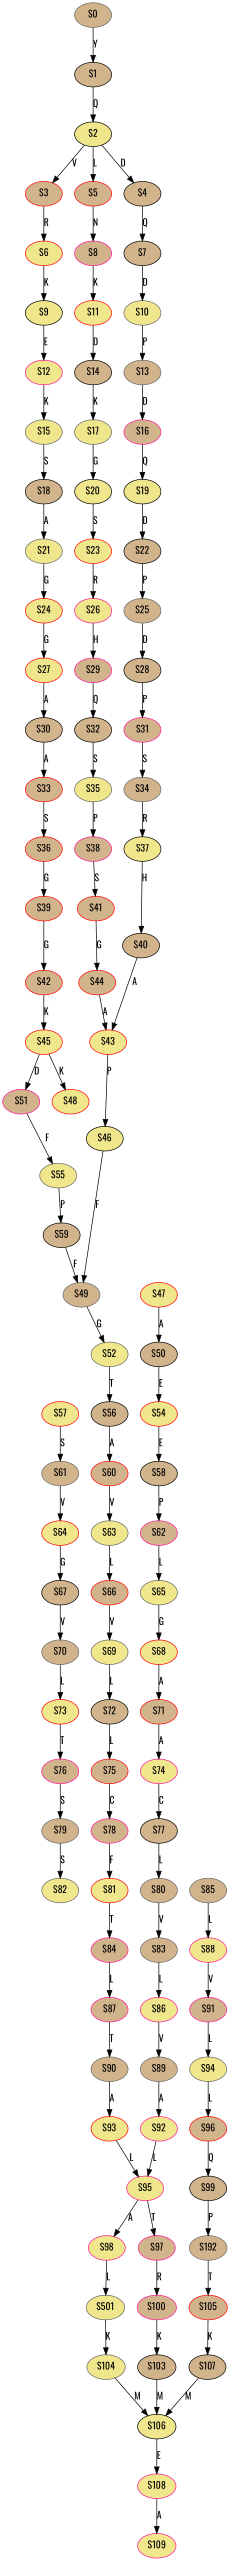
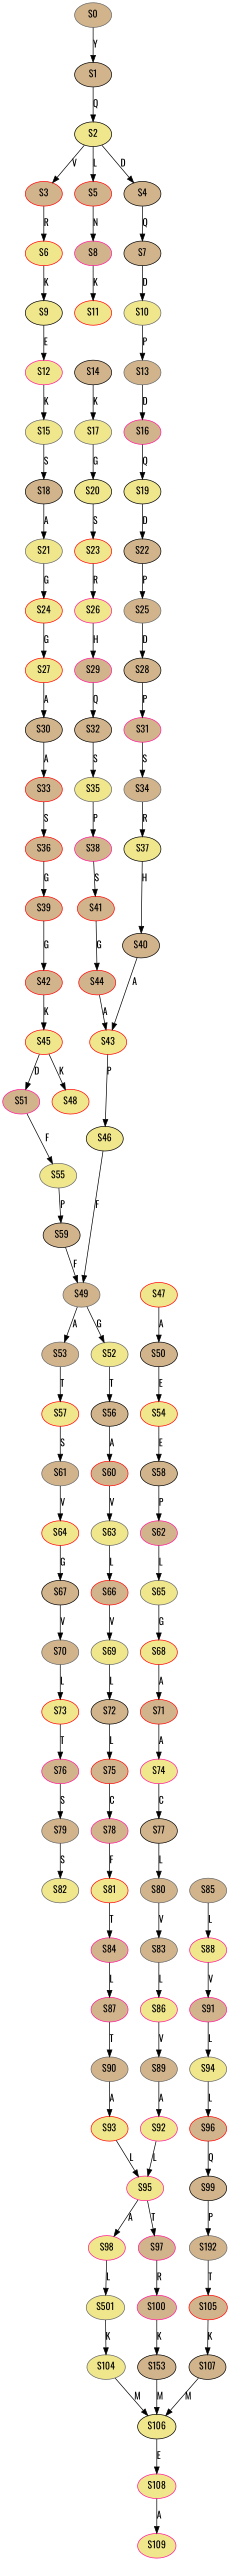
edge "S11" -> "S14": removed, label "D"
node "S53": added
node "S103": label "S103" -> "S153"
